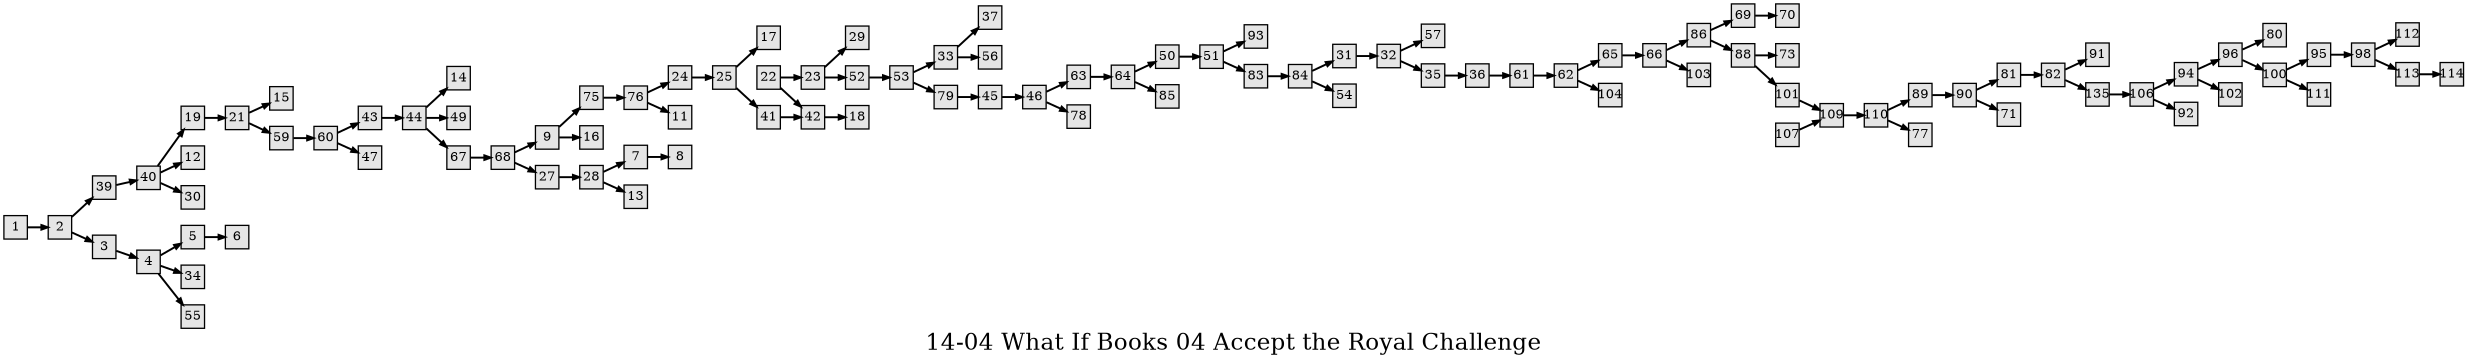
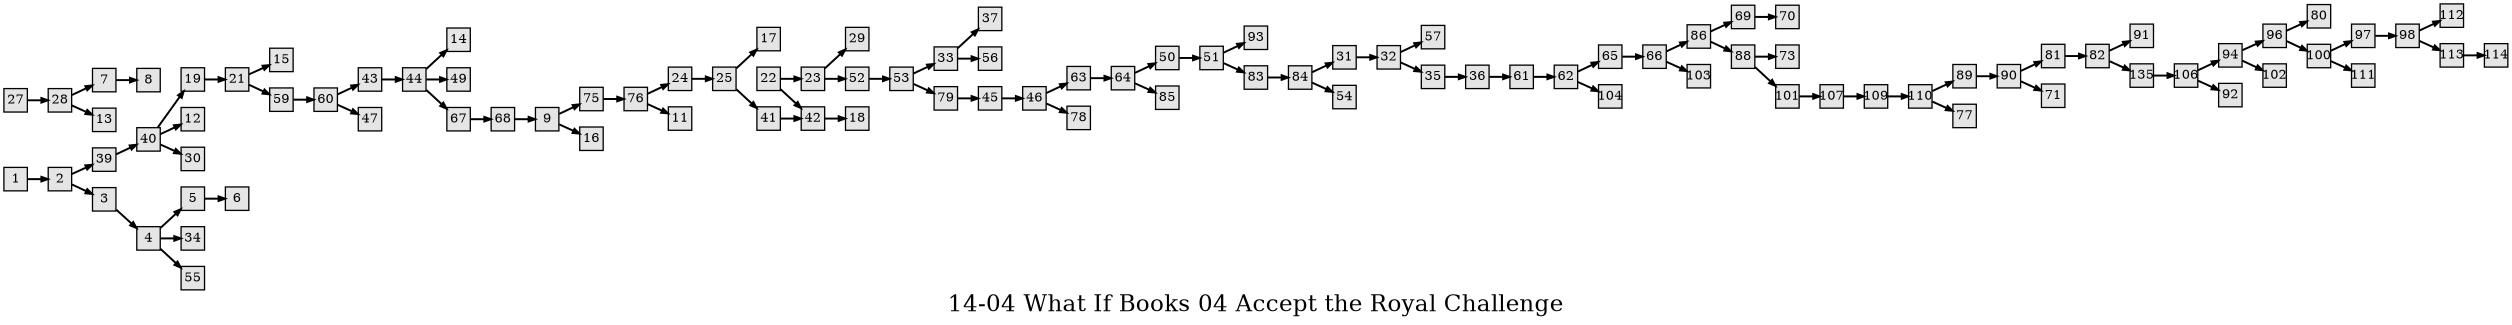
node "95": label "95" -> "97"
edge "101" -> "109": now "101" -> "107"
edge "68" -> "27": removed
